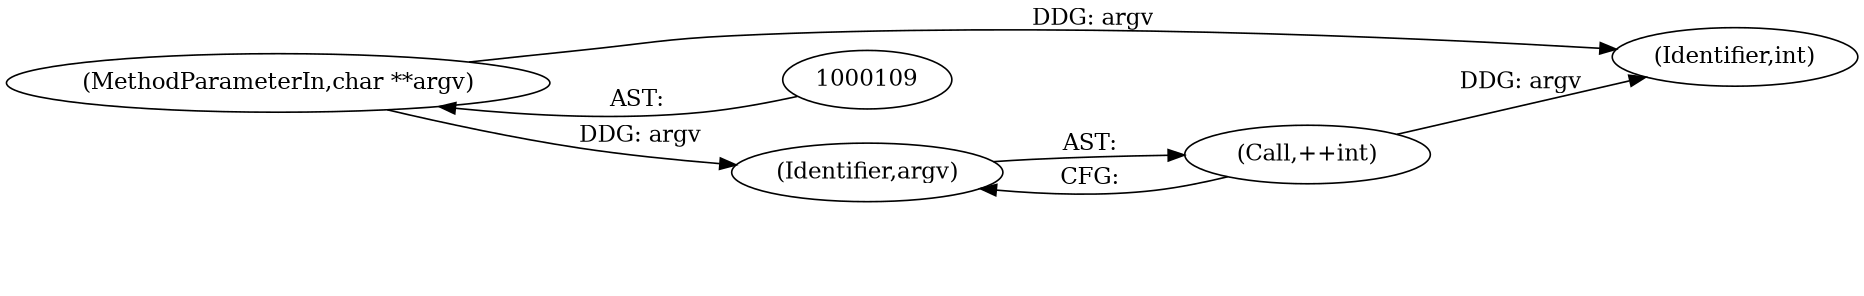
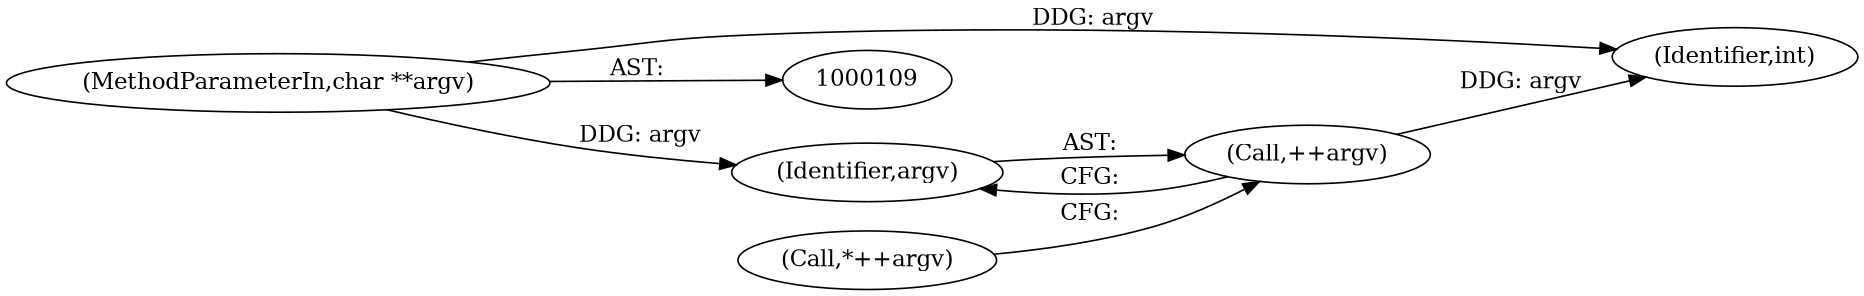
edge "1000109" -> "(MethodParameterIn,char **argv)": reversed
node "(Call,++int)": label "(Call,++int)" -> "(Call,++argv)"
node "(Call,*++argv)": added
